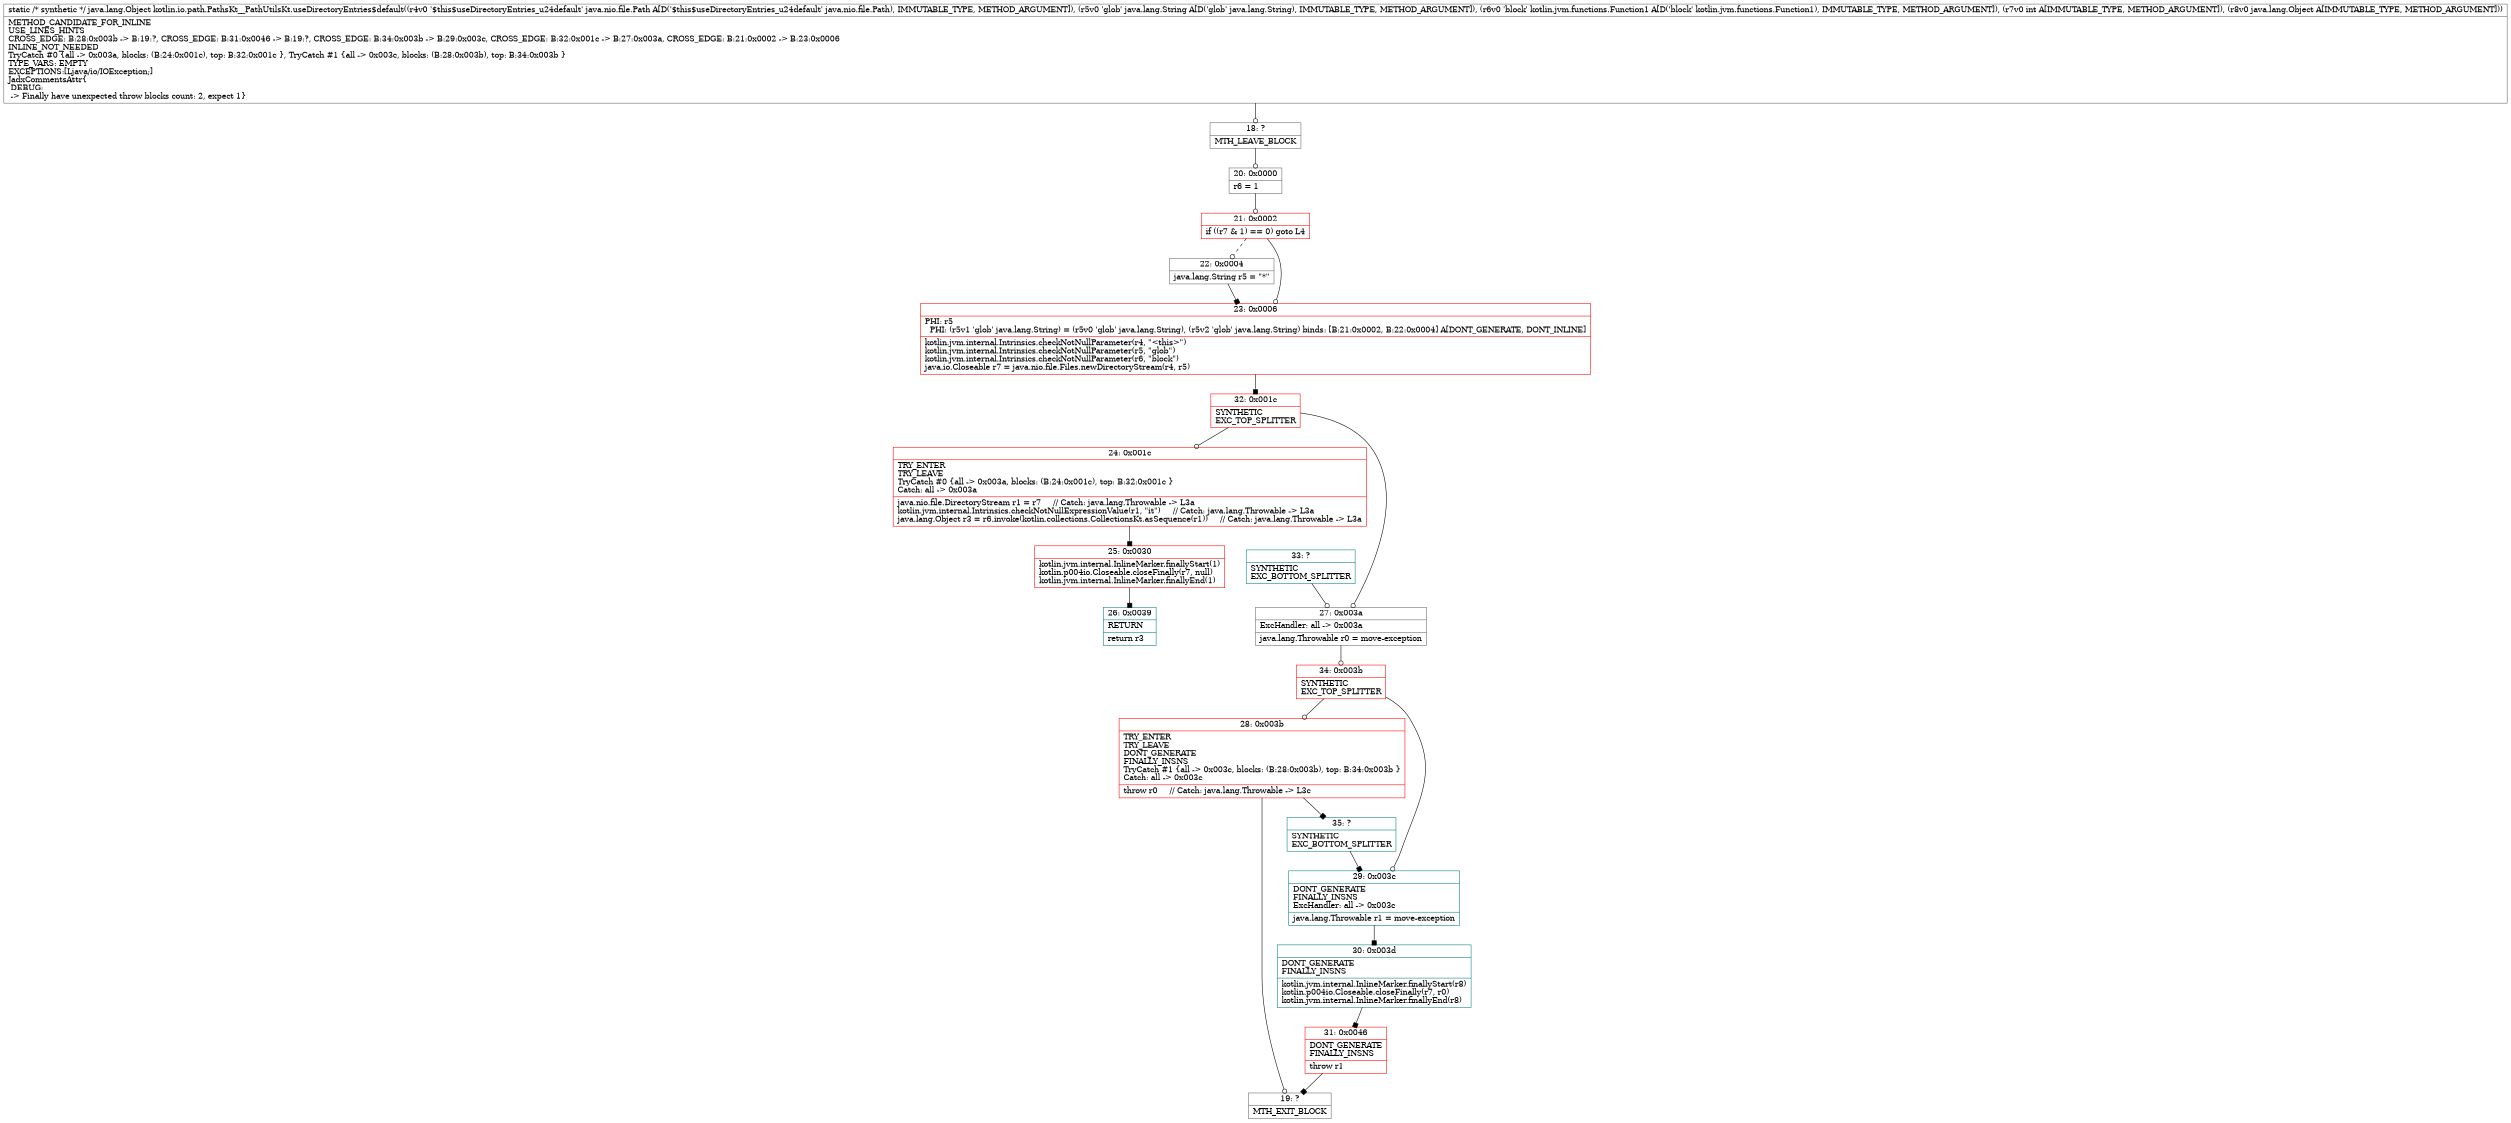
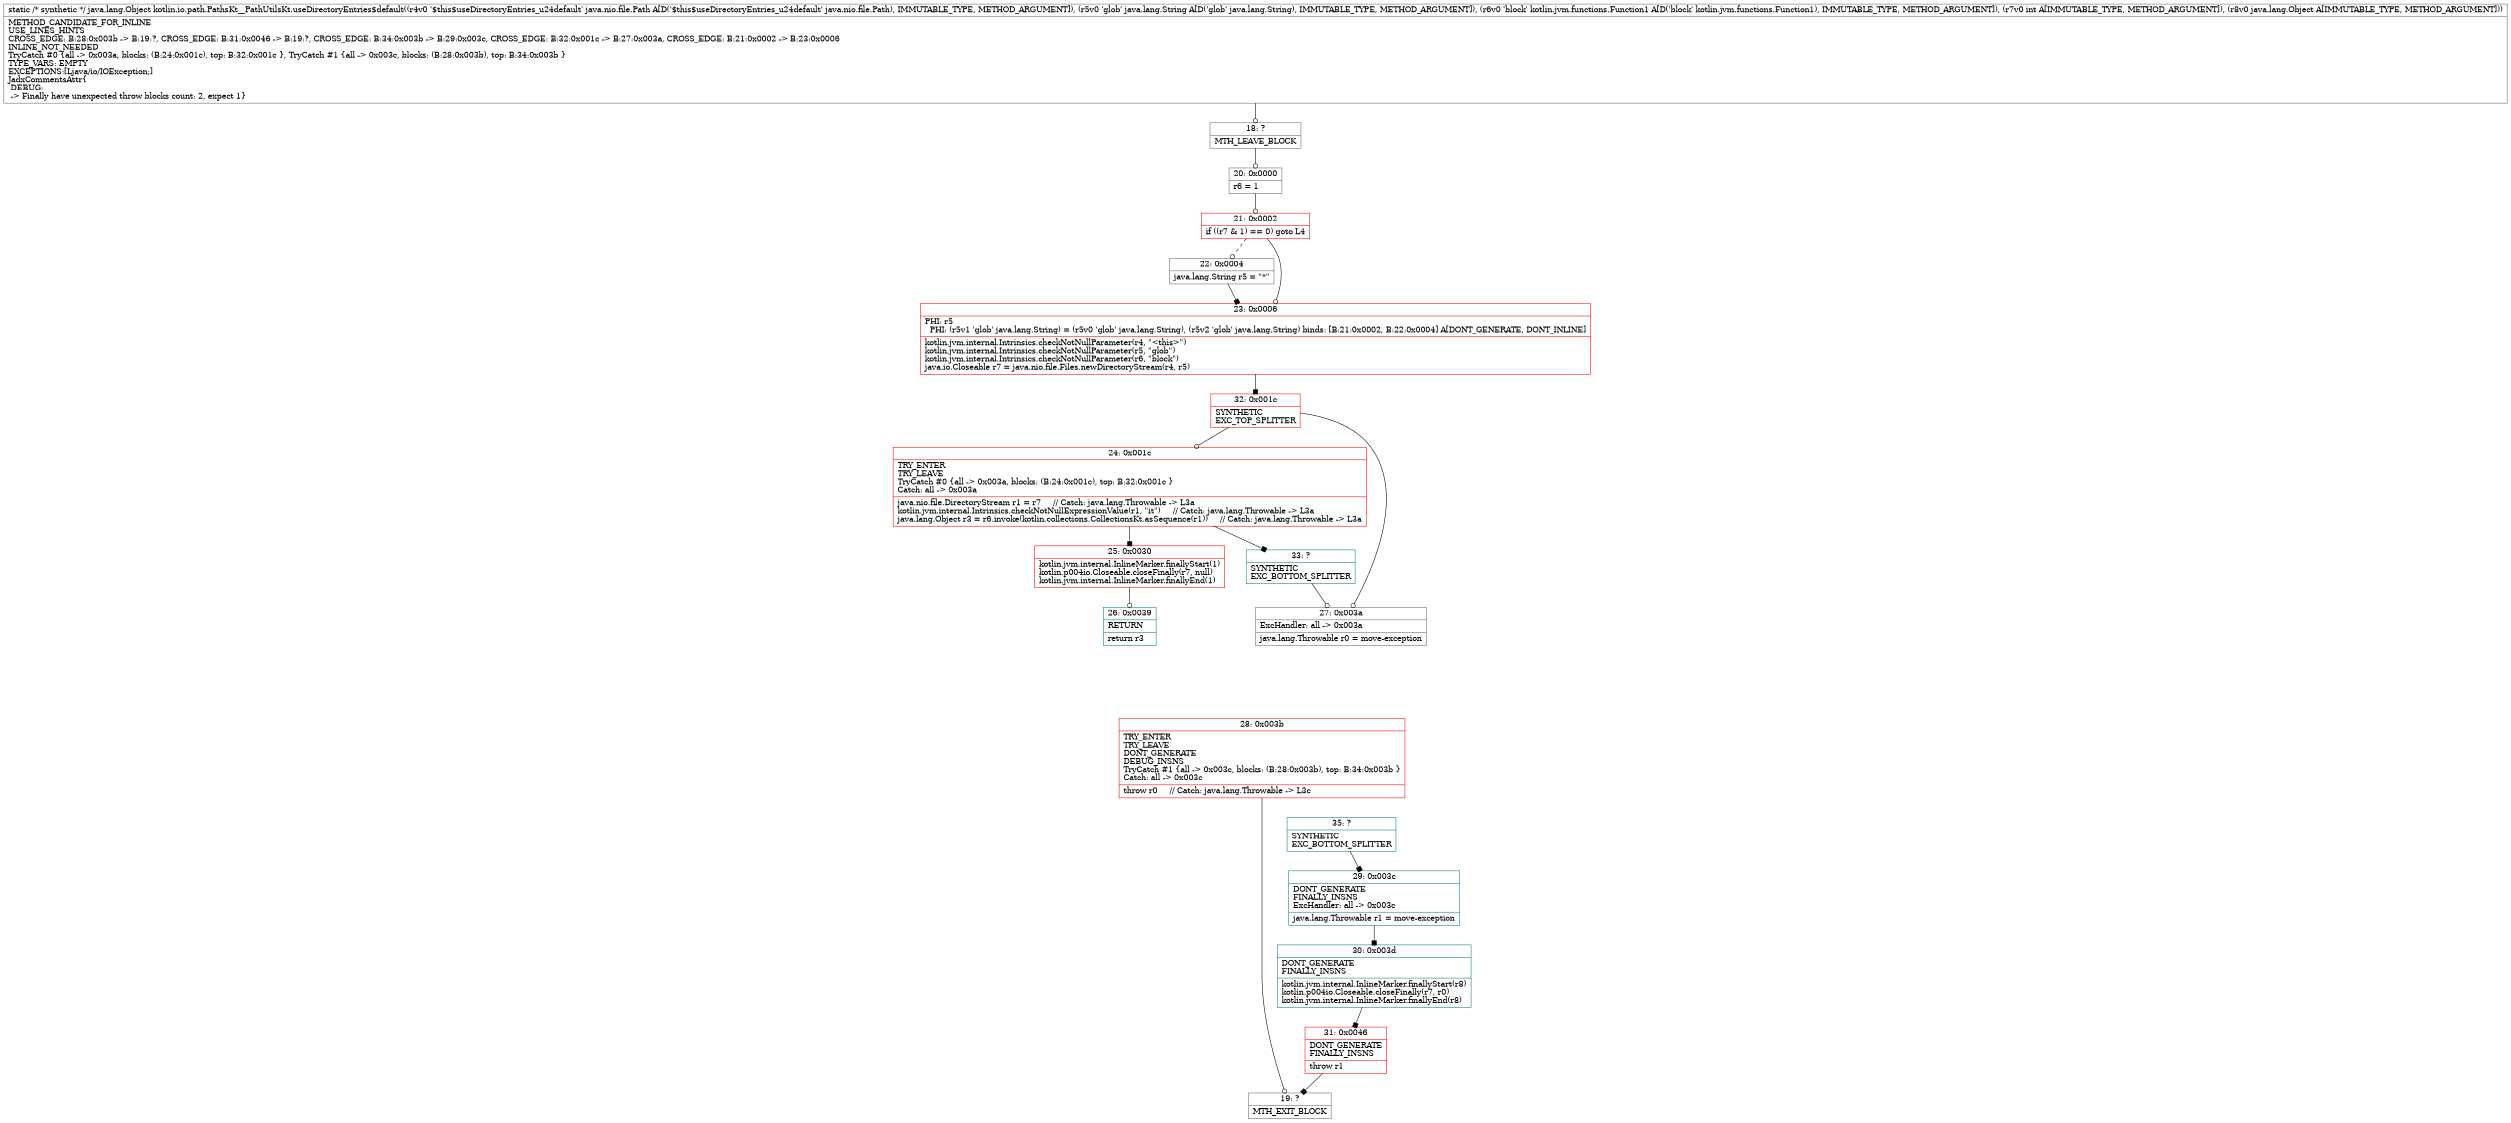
edge "24: 0x001c" -> "33: ?": added
edge "25: 0x0030" -> "26: 0x0039": arrowhead box -> odot
node "34: 0x003b": removed
node "28: 0x003b": text "FINALLY_INSNS" -> "DEBUG_INSNS"
edge "28: 0x003b" -> "35: ?": removed
